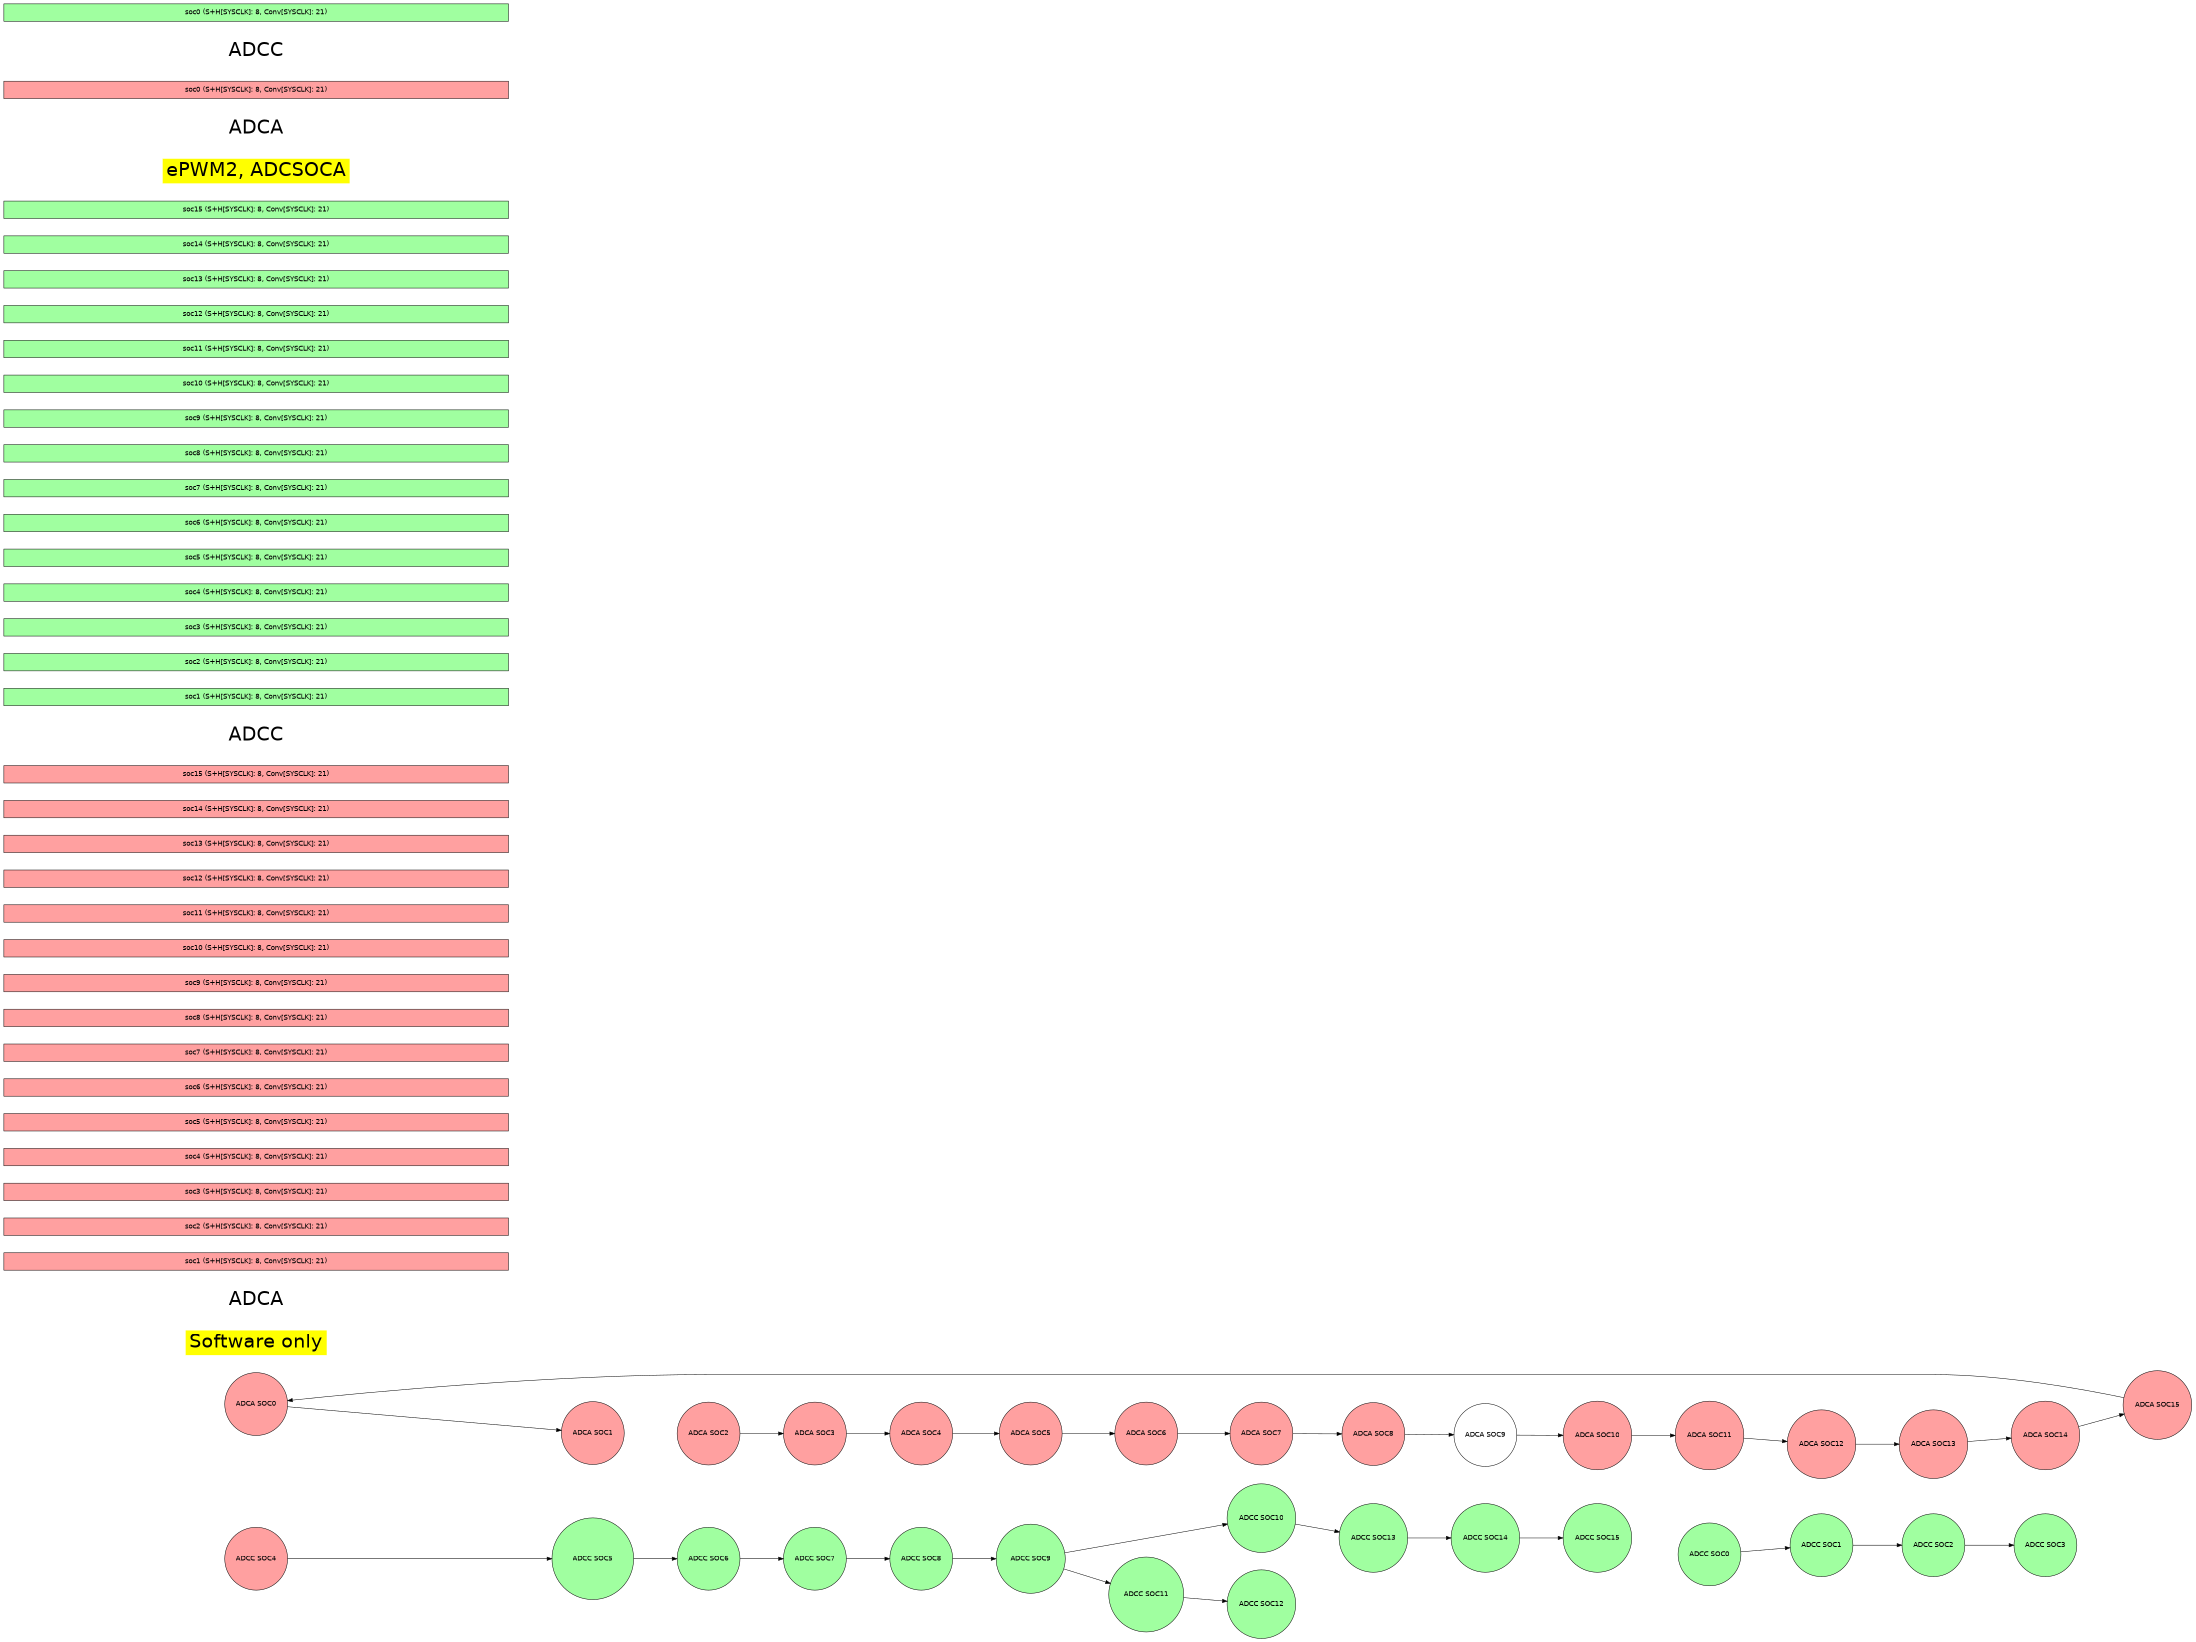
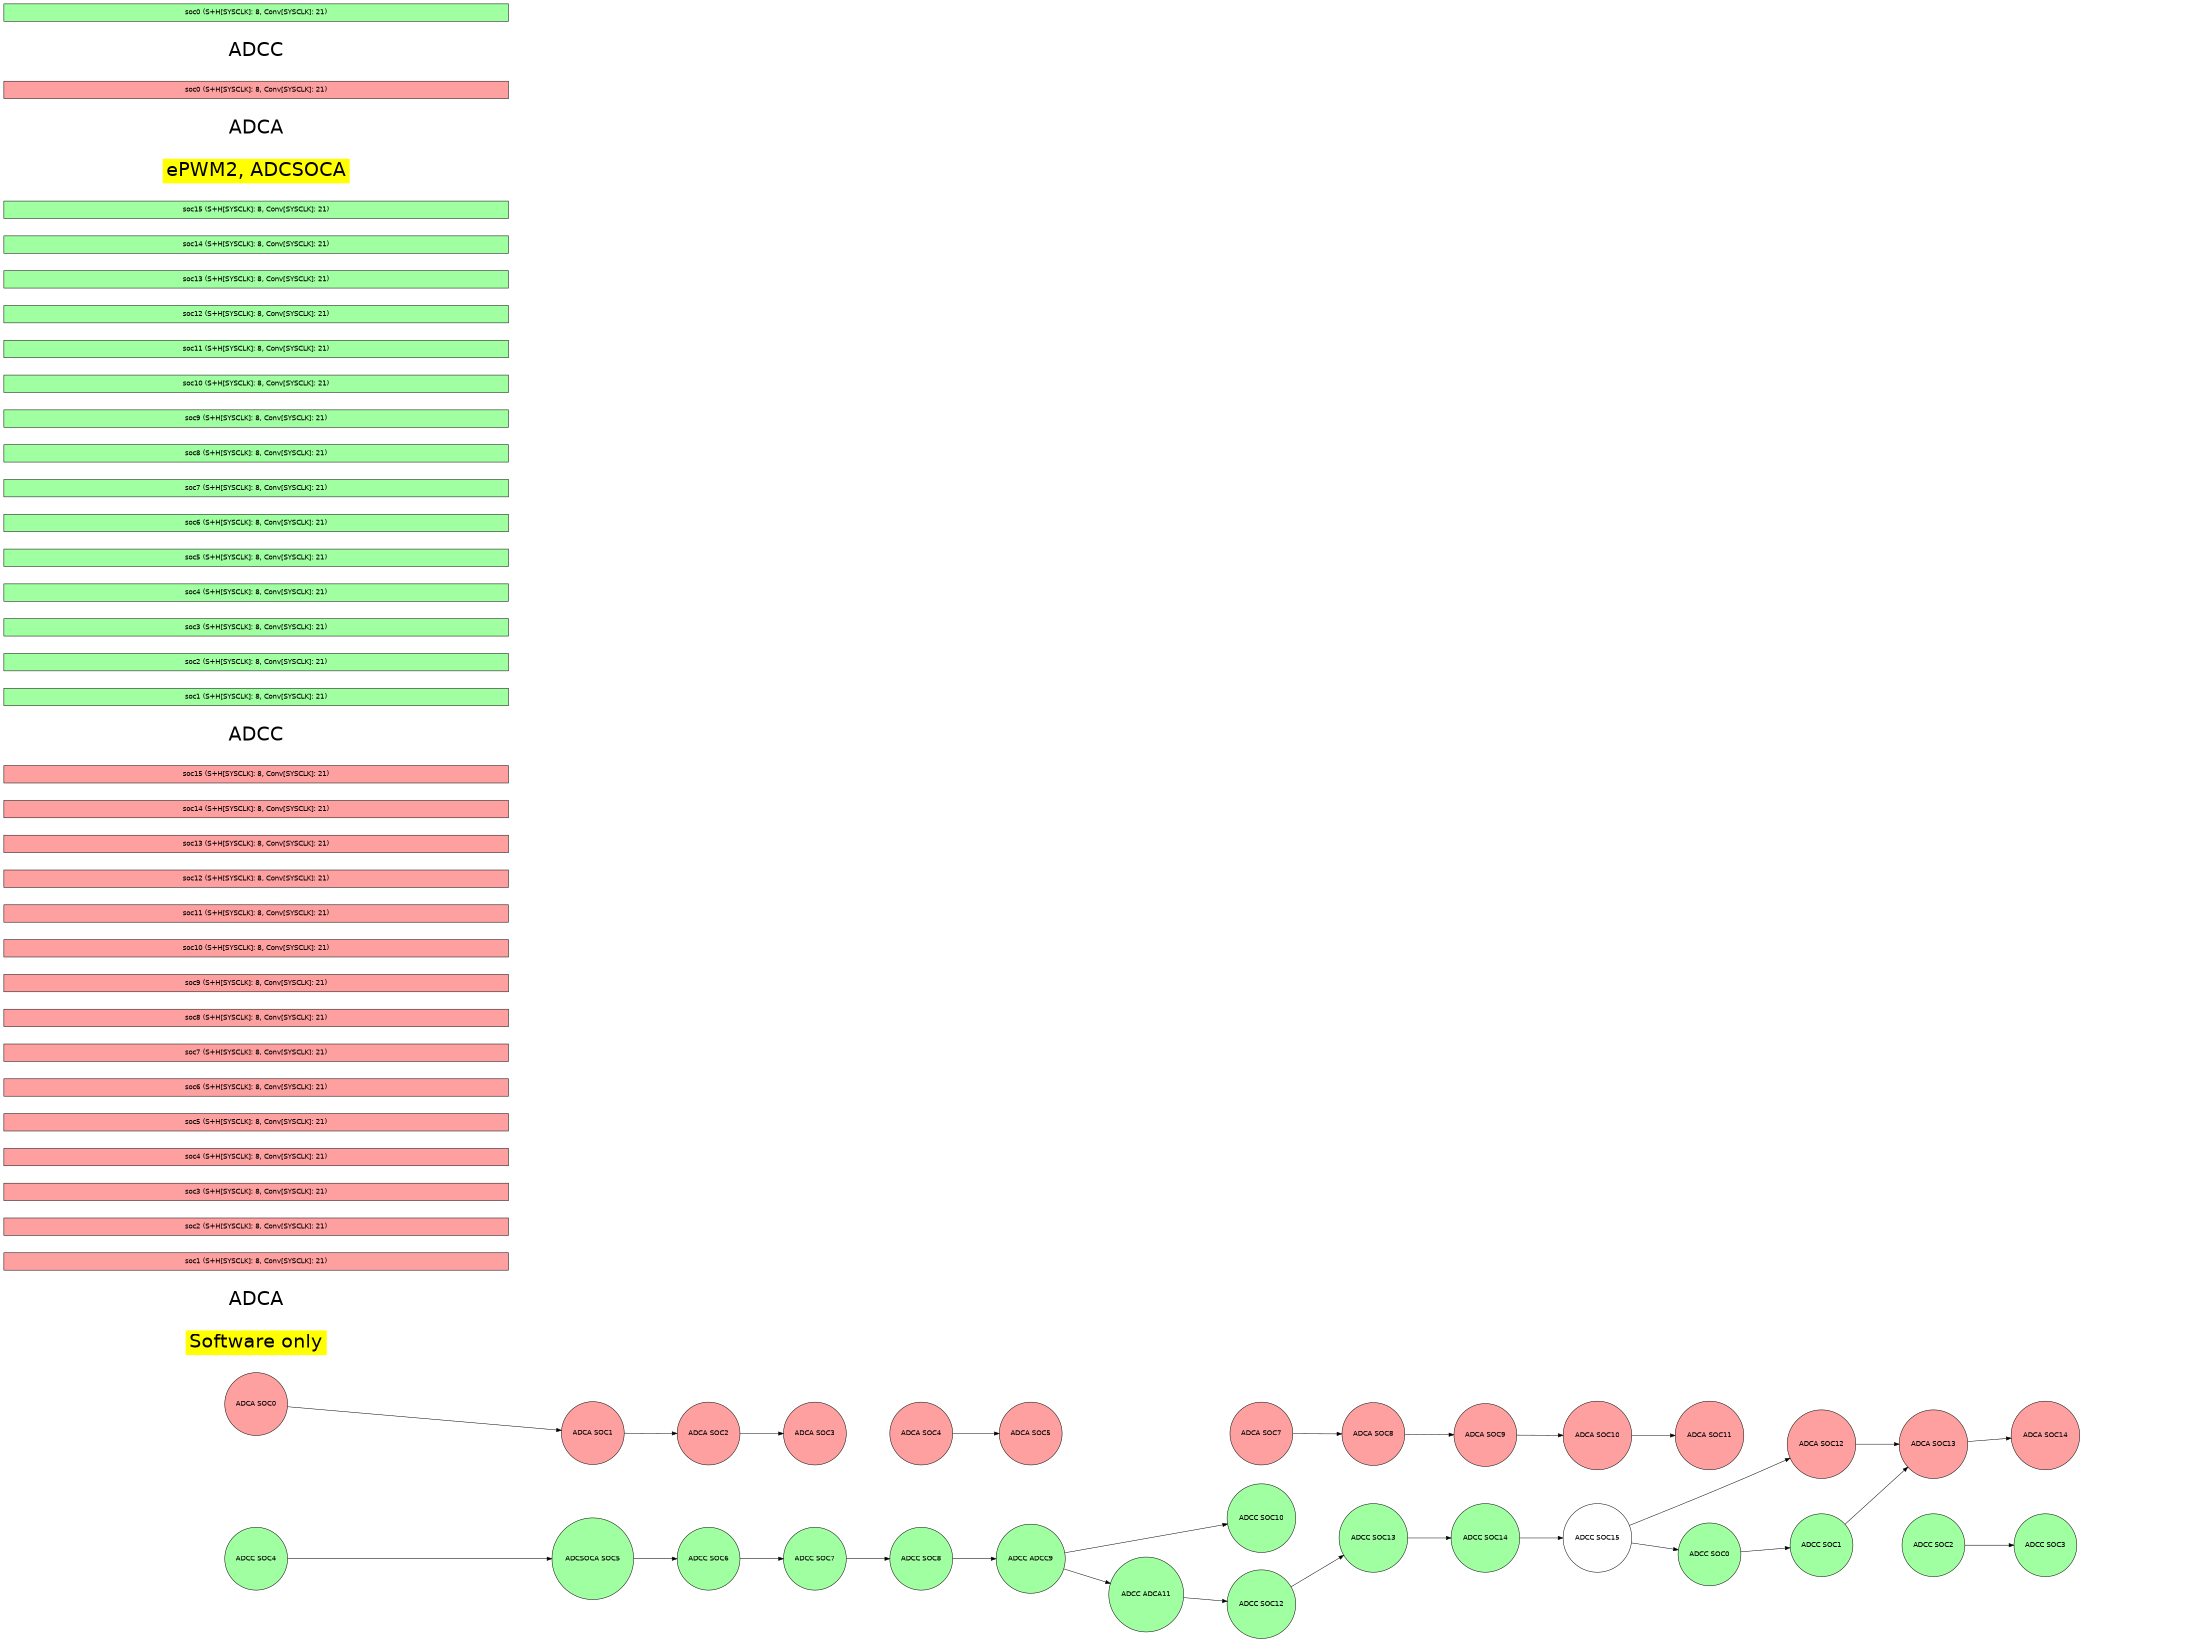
node "ADCA SOC15": removed
edge "ADCA SOC1" -> "ADCA SOC2": added
edge "ADCA SOC3" -> "ADCA SOC4": removed
node "ADCA SOC6": removed
node "ADCA SOC9": fillcolor white -> #ffa0a0
edge "ADCA SOC11" -> "ADCA SOC12": now "ADCC SOC15" -> "ADCA SOC12"
edge "ADCC SOC10" -> "ADCC SOC13": now "ADCC SOC12" -> "ADCC SOC13"
node "ADCC SOC15": fillcolor #a0ffa0 -> white
edge "ADCC SOC1" -> "ADCC SOC2": now "ADCC SOC1" -> "ADCA SOC13"
edge "ADCC SOC15" -> "ADCC SOC0": added
node "ADCC SOC4": fillcolor #ffa0a0 -> #a0ffa0
node "ADCC SOC5": label "ADCC SOC5" -> "ADCSOCA SOC5"
node "ADCC SOC9": label "ADCC SOC9" -> "ADCC ADCC9"
node "ADCC SOC11": label "ADCC SOC11" -> "ADCC ADCA11"
